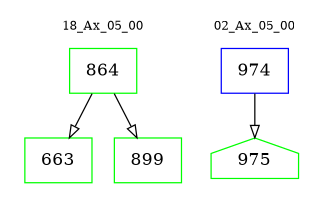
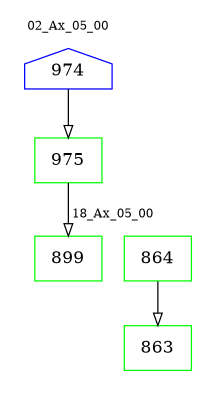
node "974": shape box -> house
edge "864" -> "899": now "975" -> "899"
node "663": label "663" -> "863"
node "975": shape house -> box
